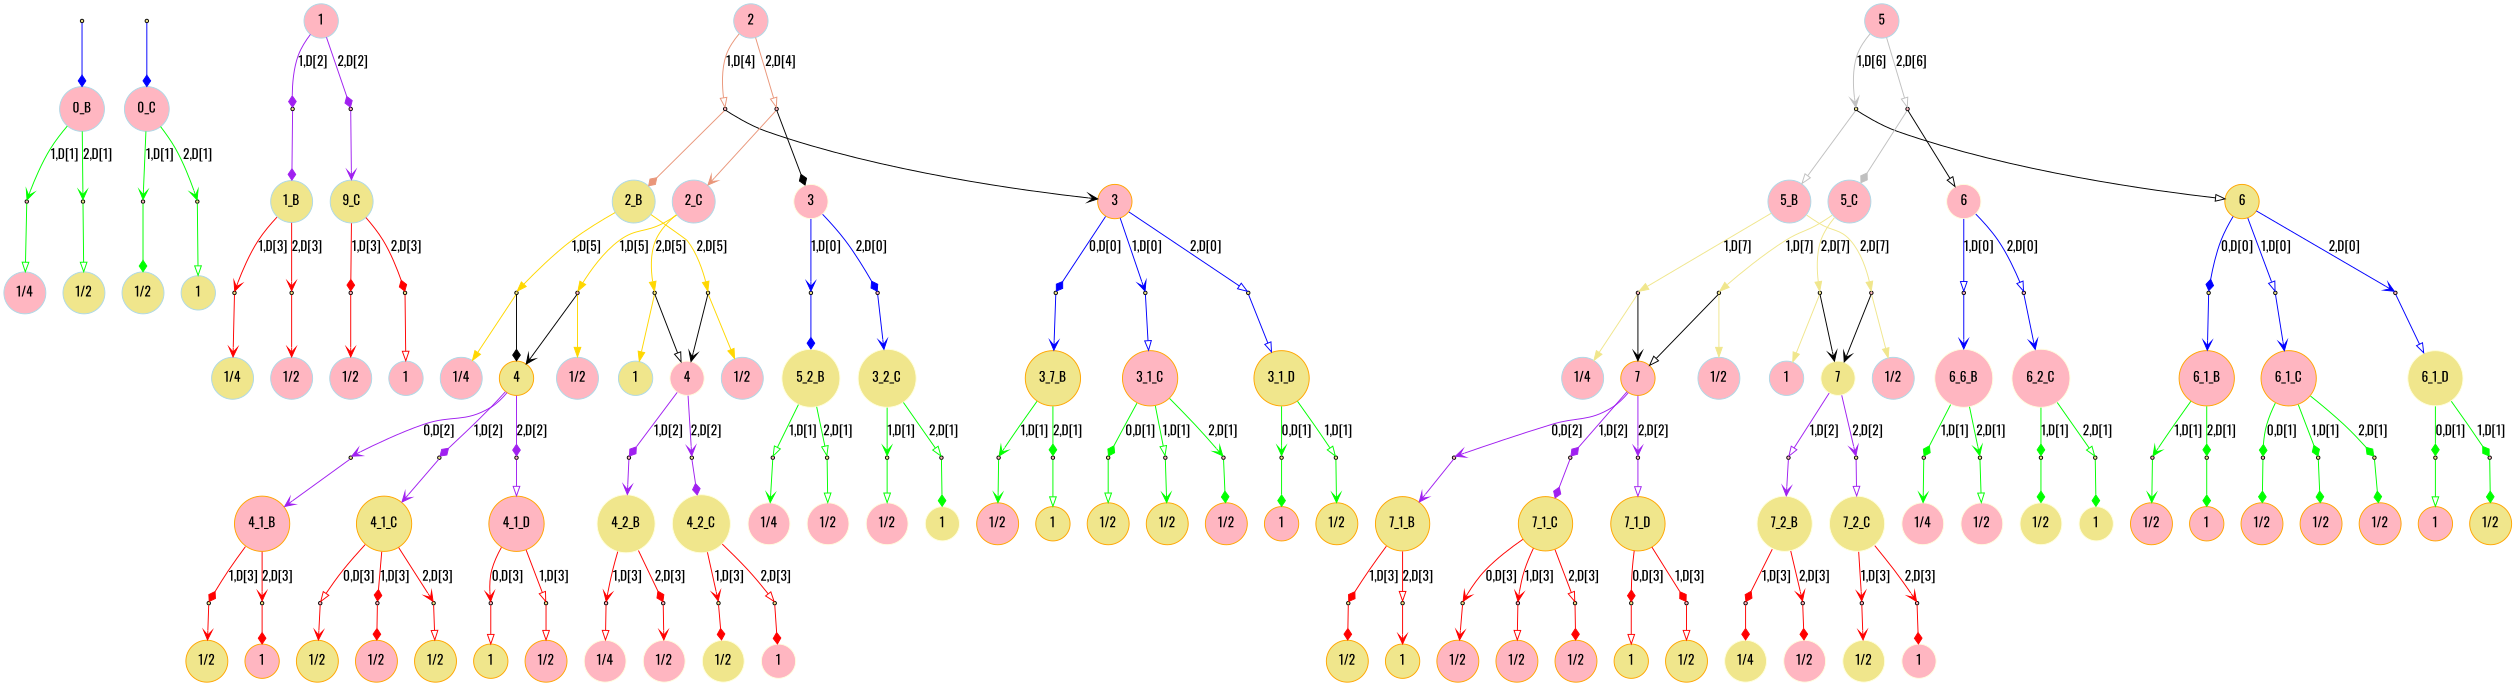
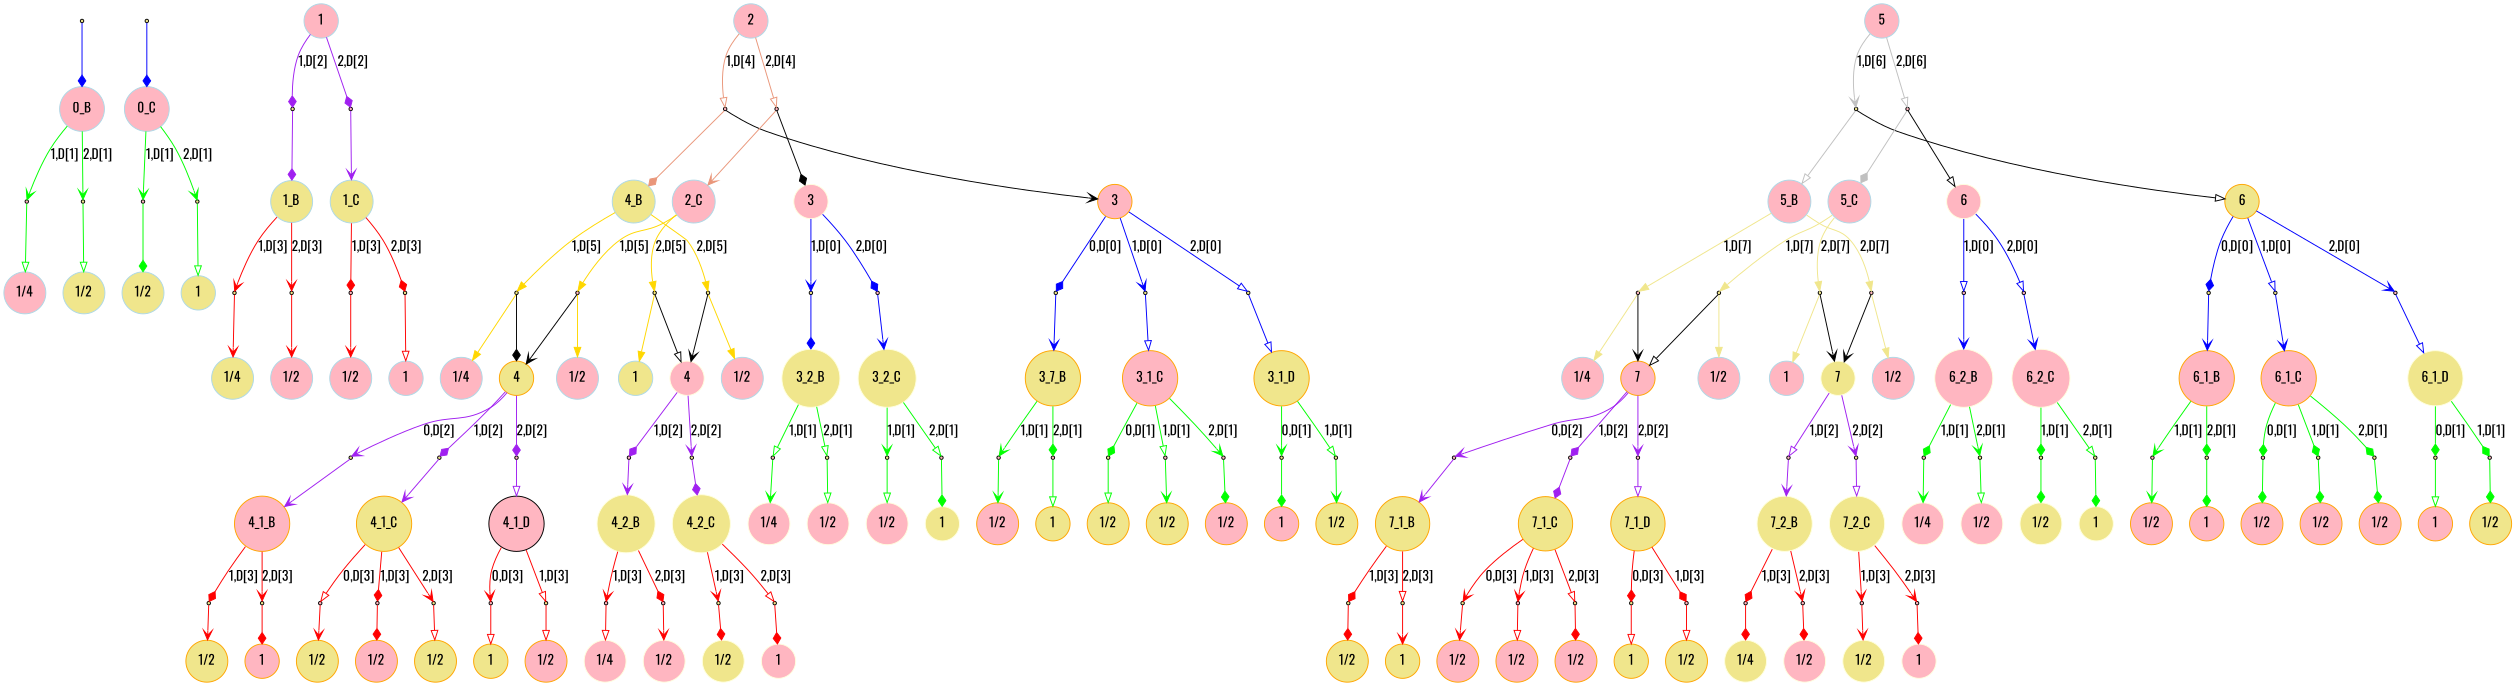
node "9_C": label "9_C" -> "1_C"
node "2_B": label "2_B" -> "4_B"
node "5_2_B": label "5_2_B" -> "3_2_B"
node "6_6_B": label "6_6_B" -> "6_2_B"
node "4_1_D": color orange -> black
